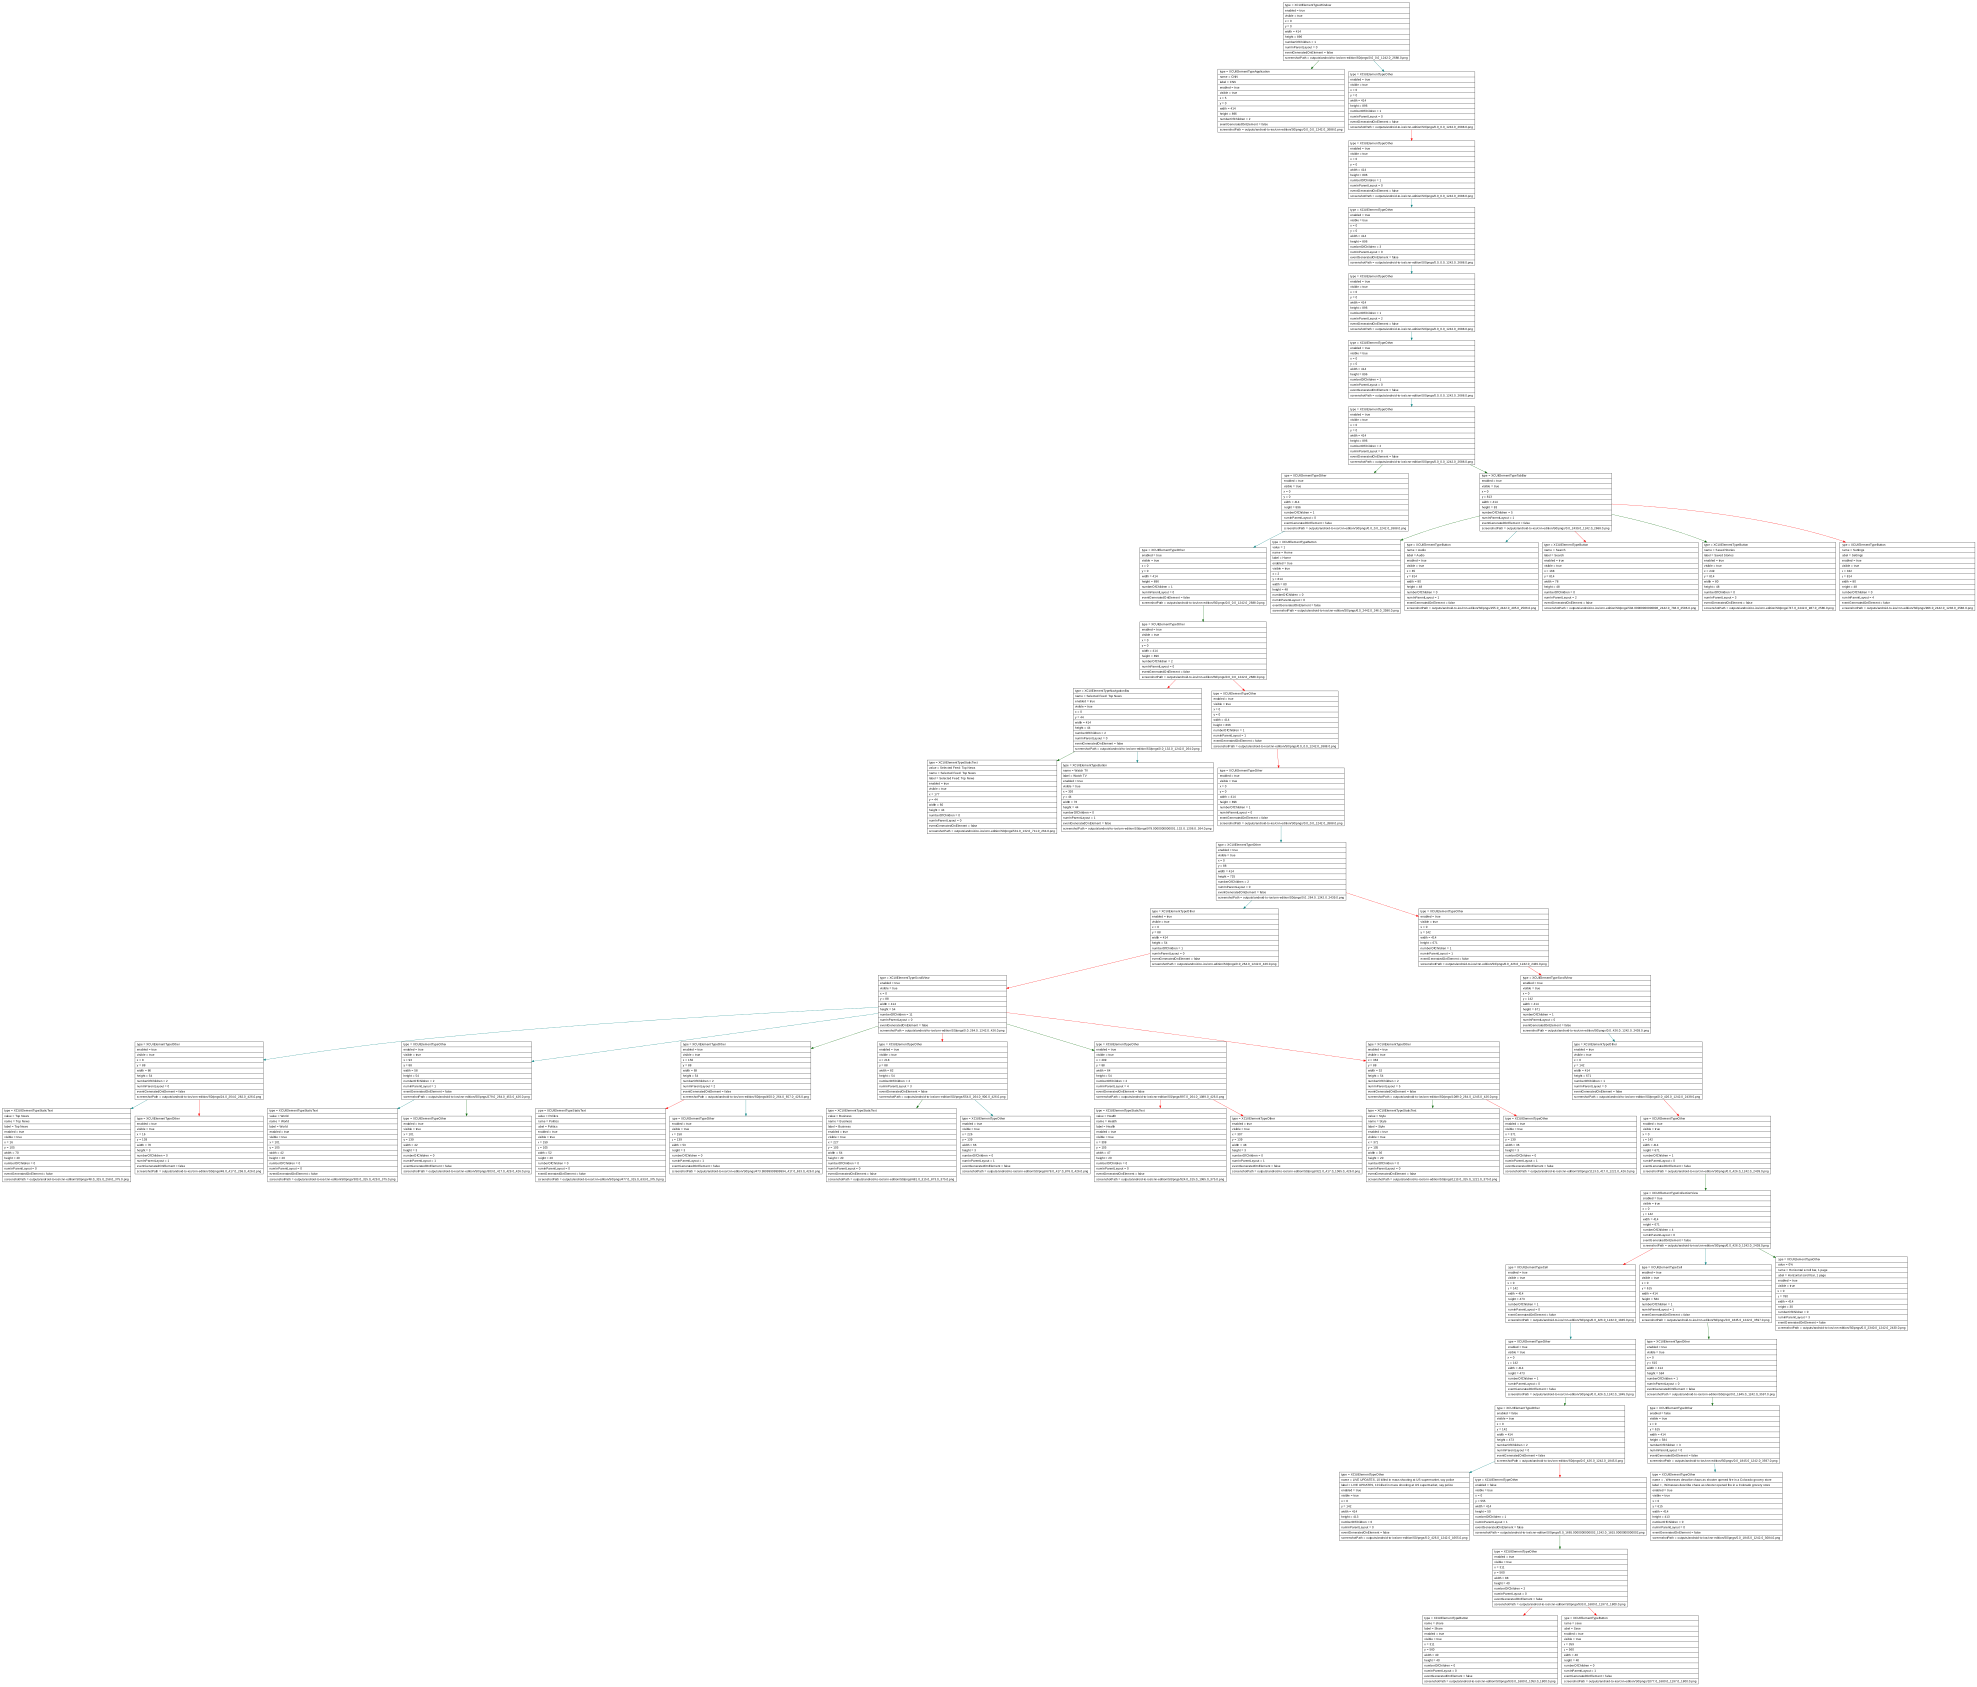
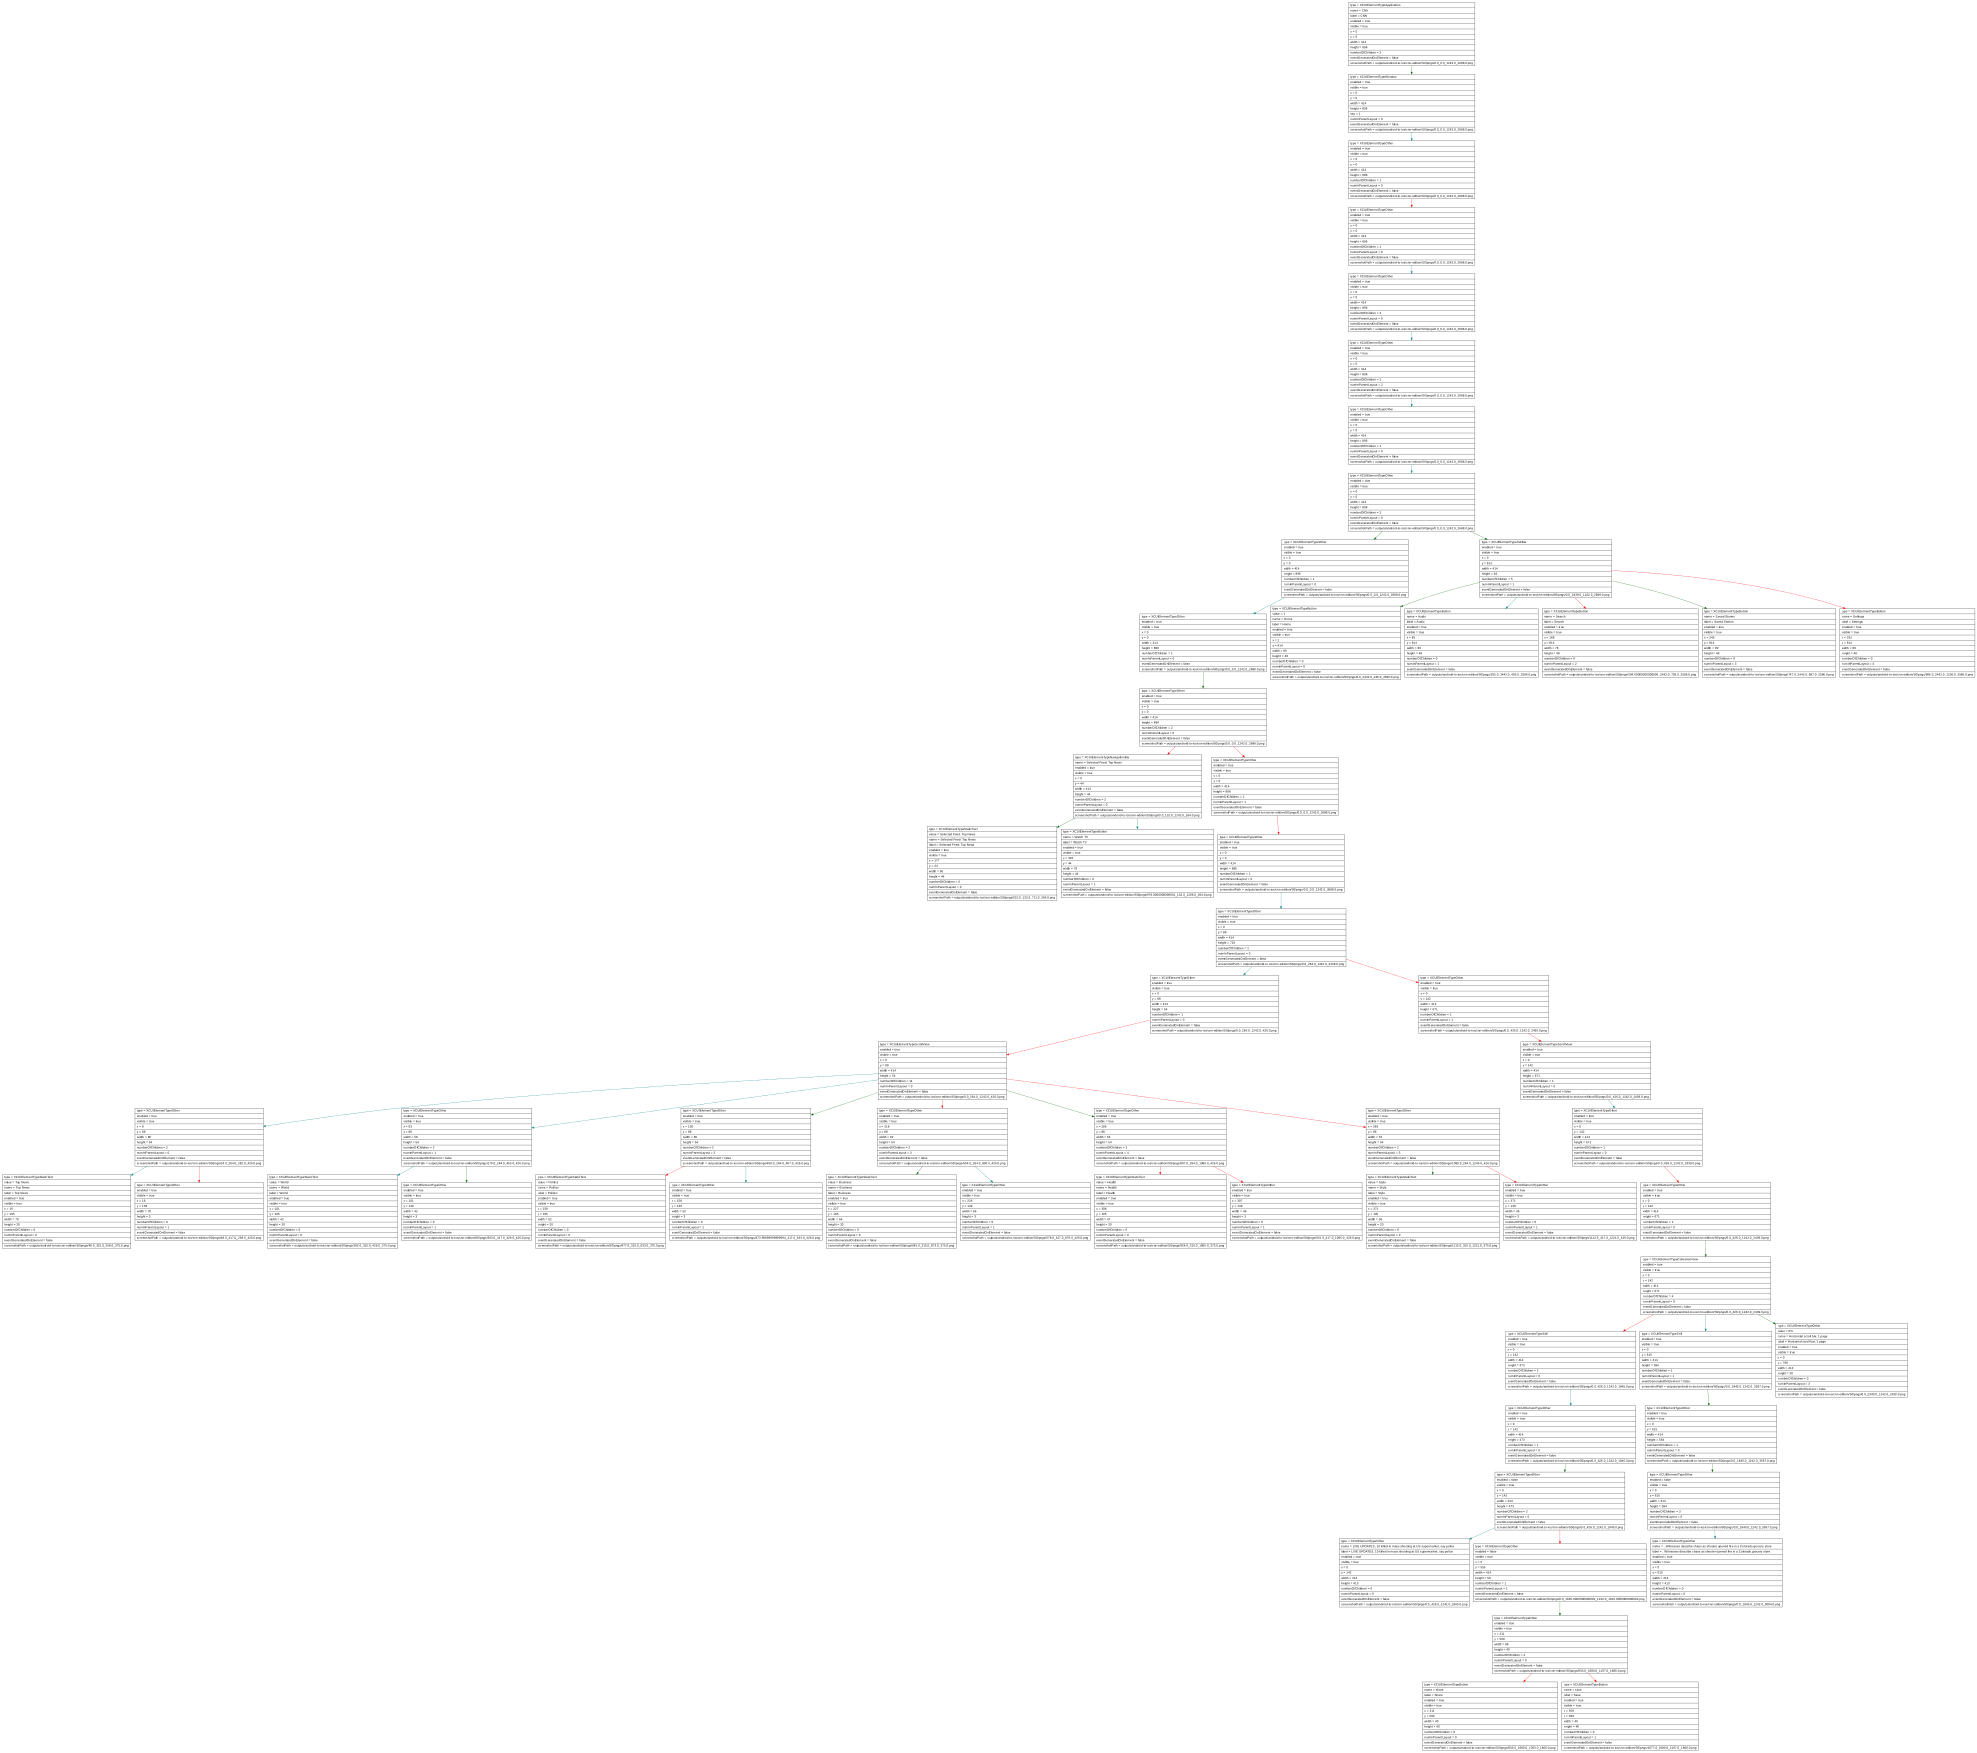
node "type = XCUIElementTypeWindow": text "numberOfChildren = 1" -> "say = 1"
edge "type = XCUIElementTypeWindow" -> "type = XCUIElementTypeApplication": reversed
